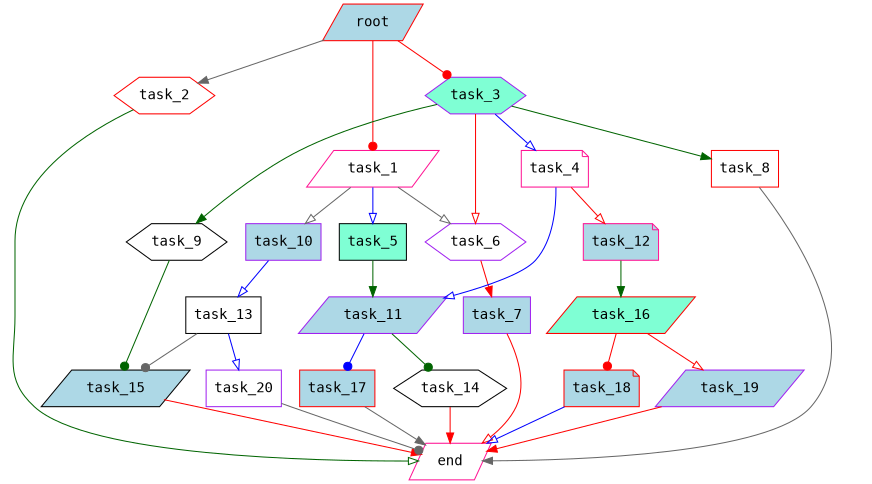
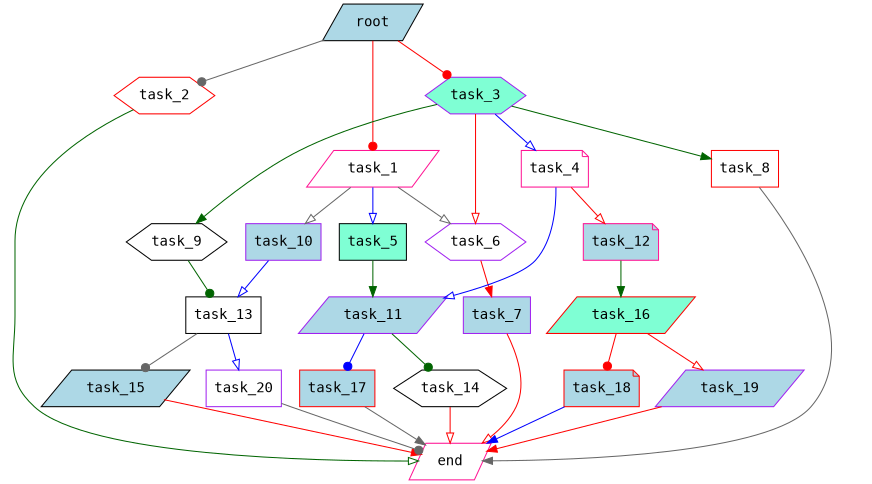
node "root": color red -> black
edge "root" -> "task_2": arrowhead normal -> dot
edge "task_9" -> "task_15": now "task_9" -> "task_13"
edge "task_14" -> "end": arrowhead normal -> onormal
edge "task_18" -> "end": arrowhead onormal -> normal
